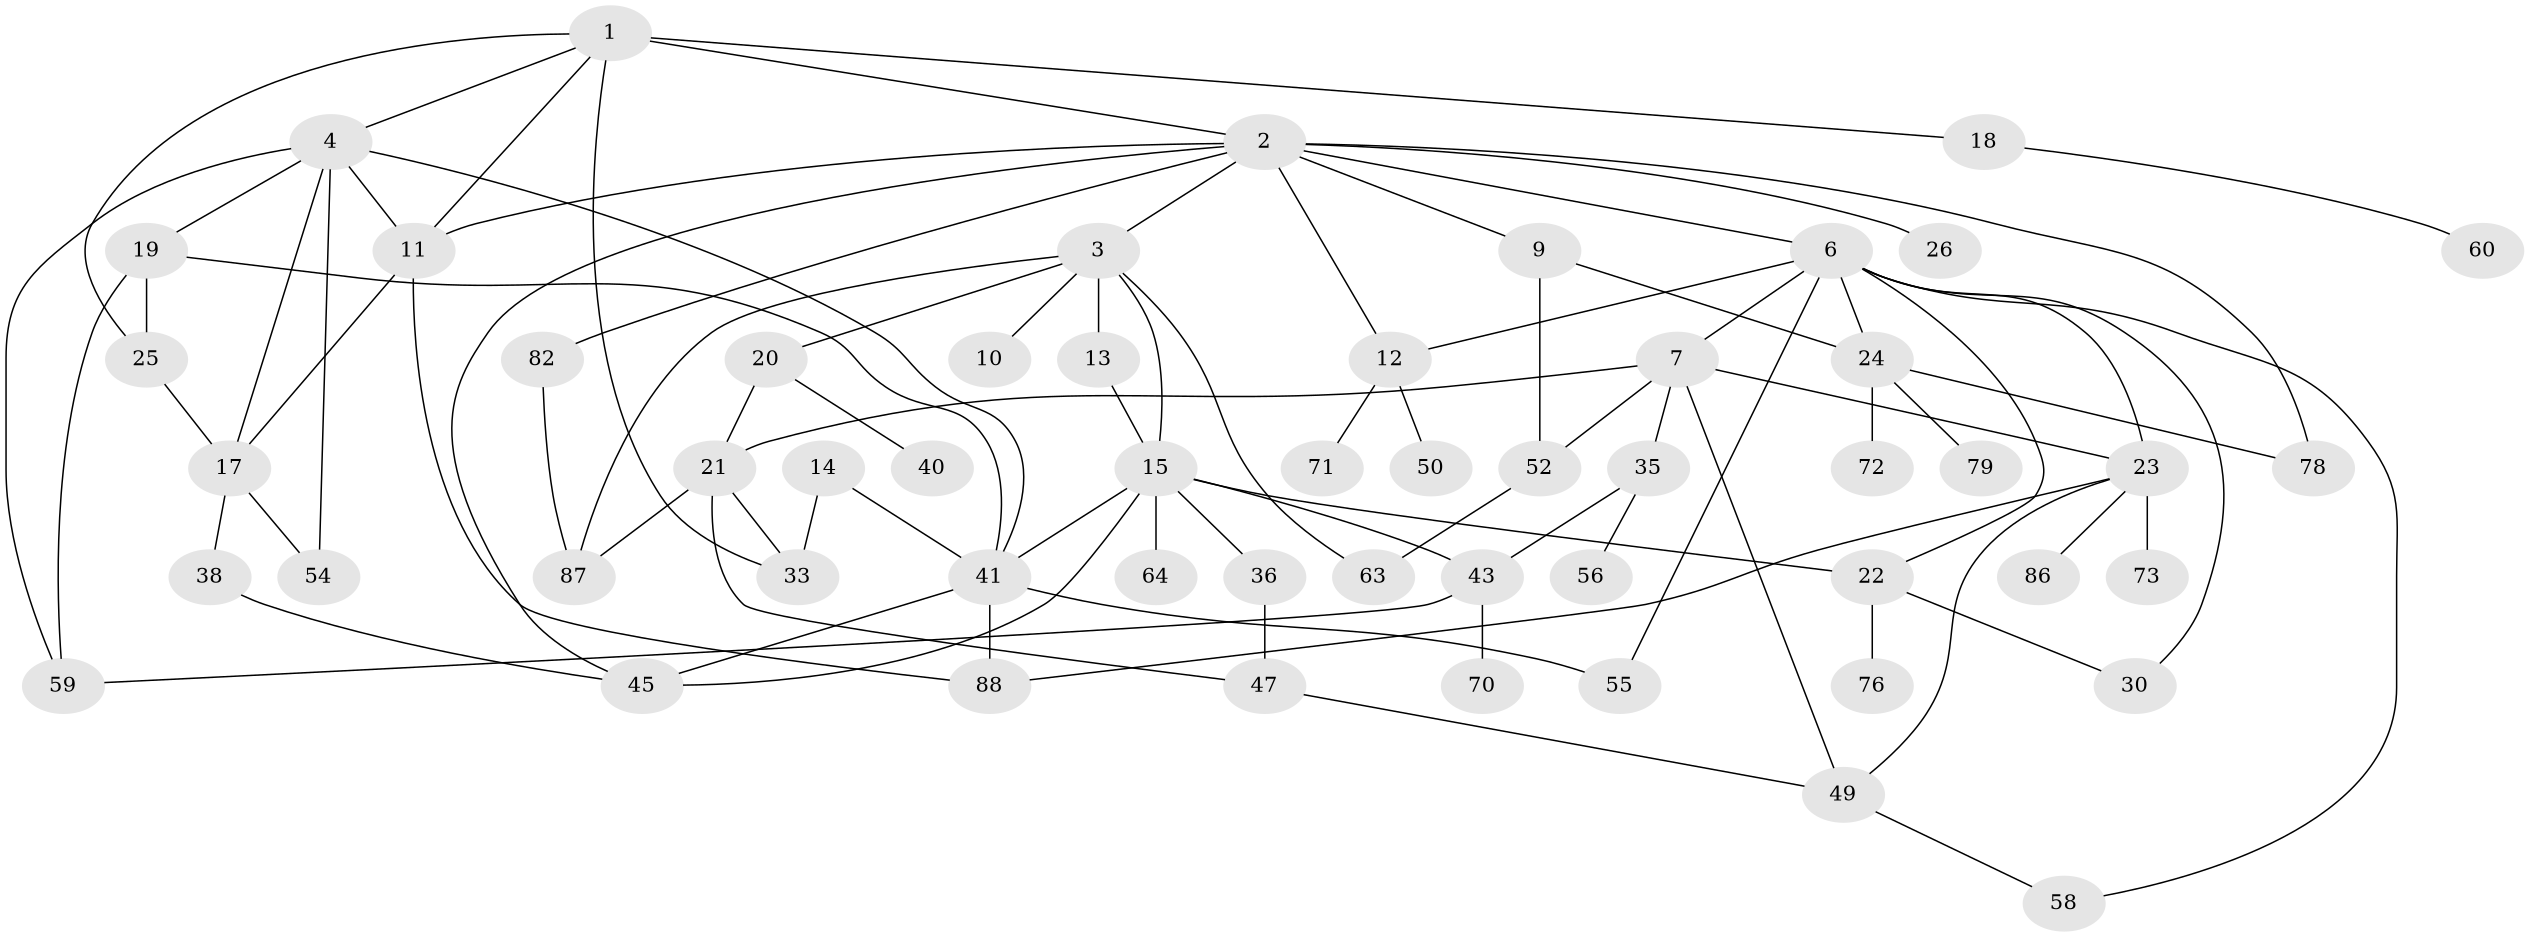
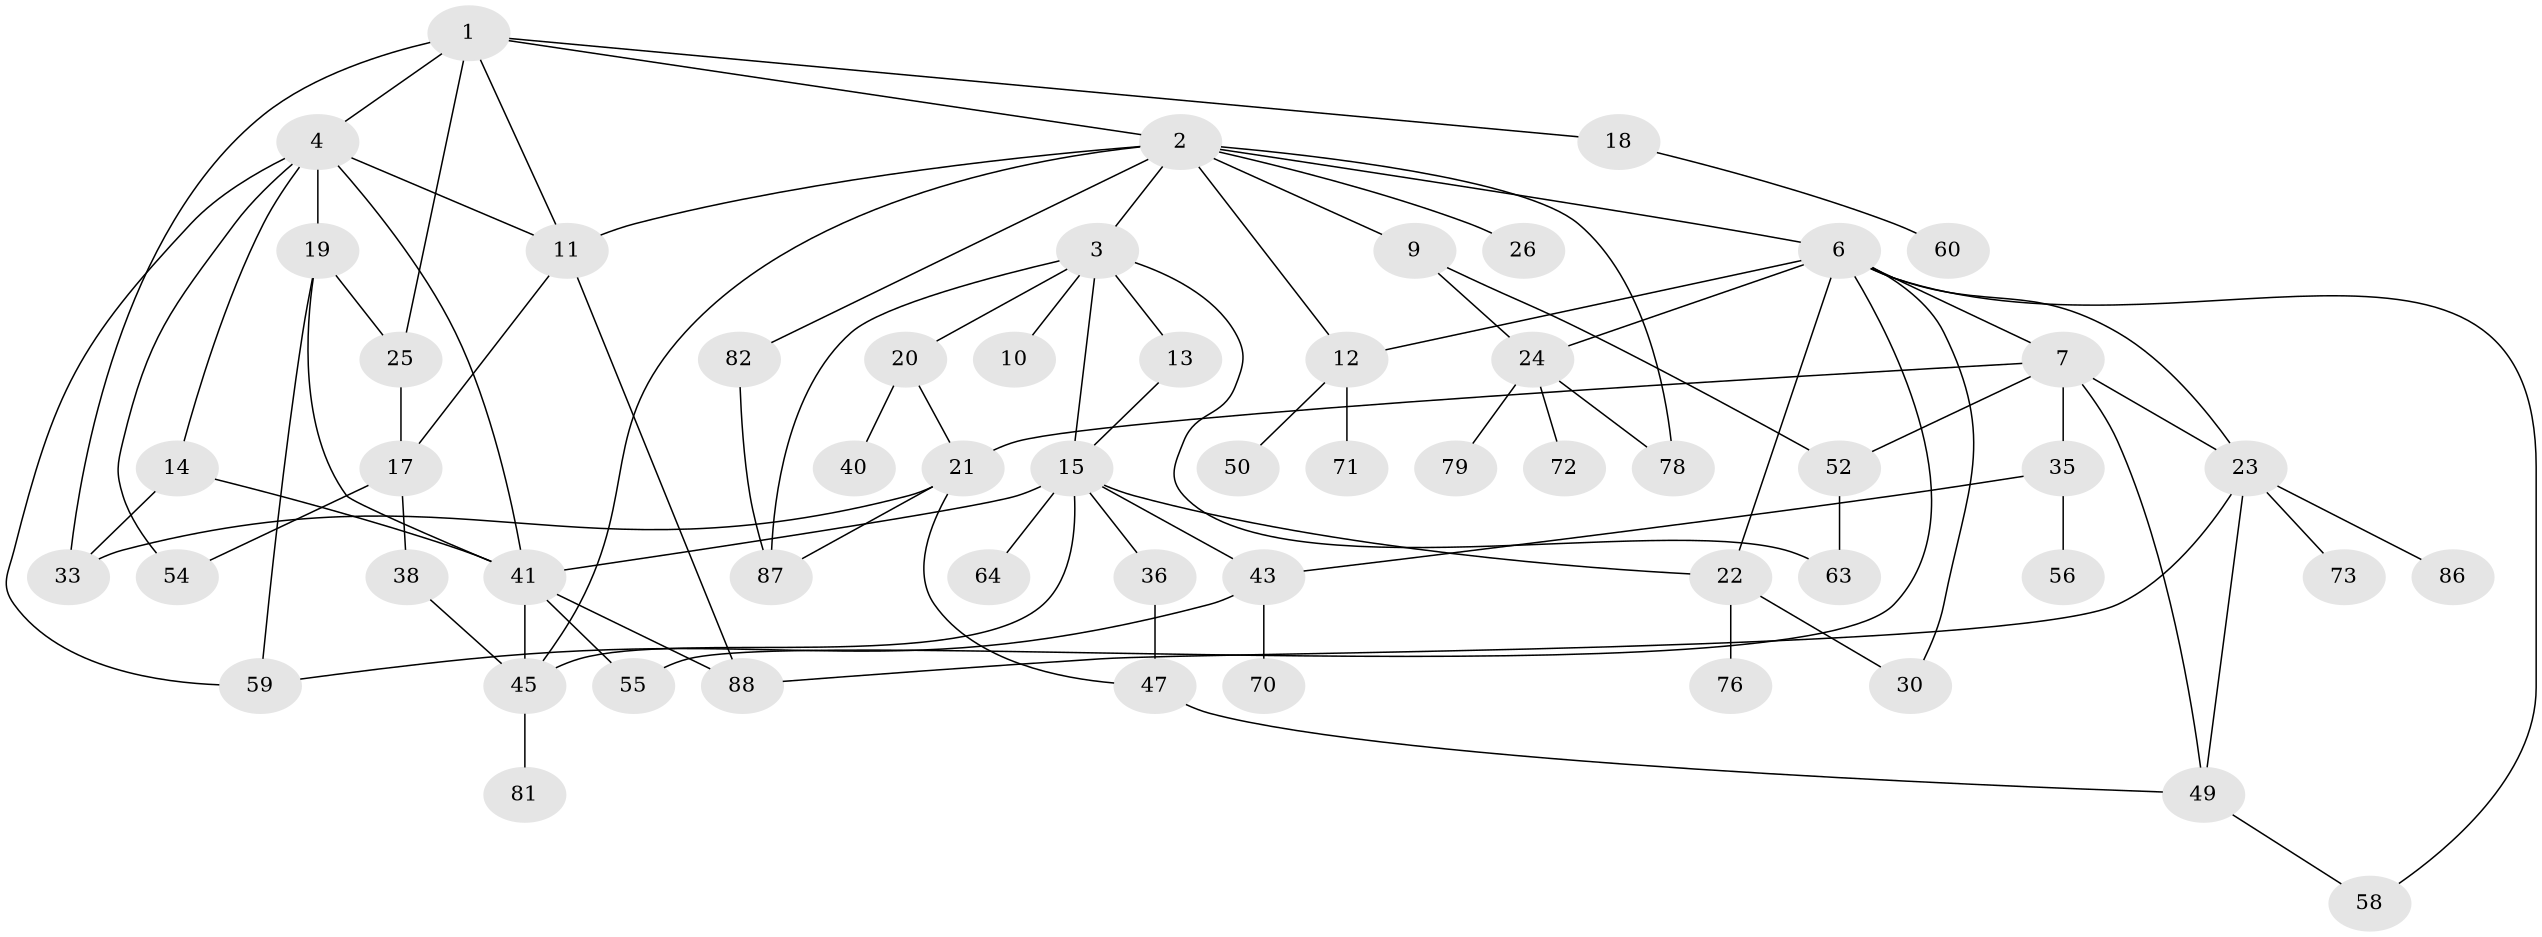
edge "4" -- "17": now "4" -- "14"
node "81": added
